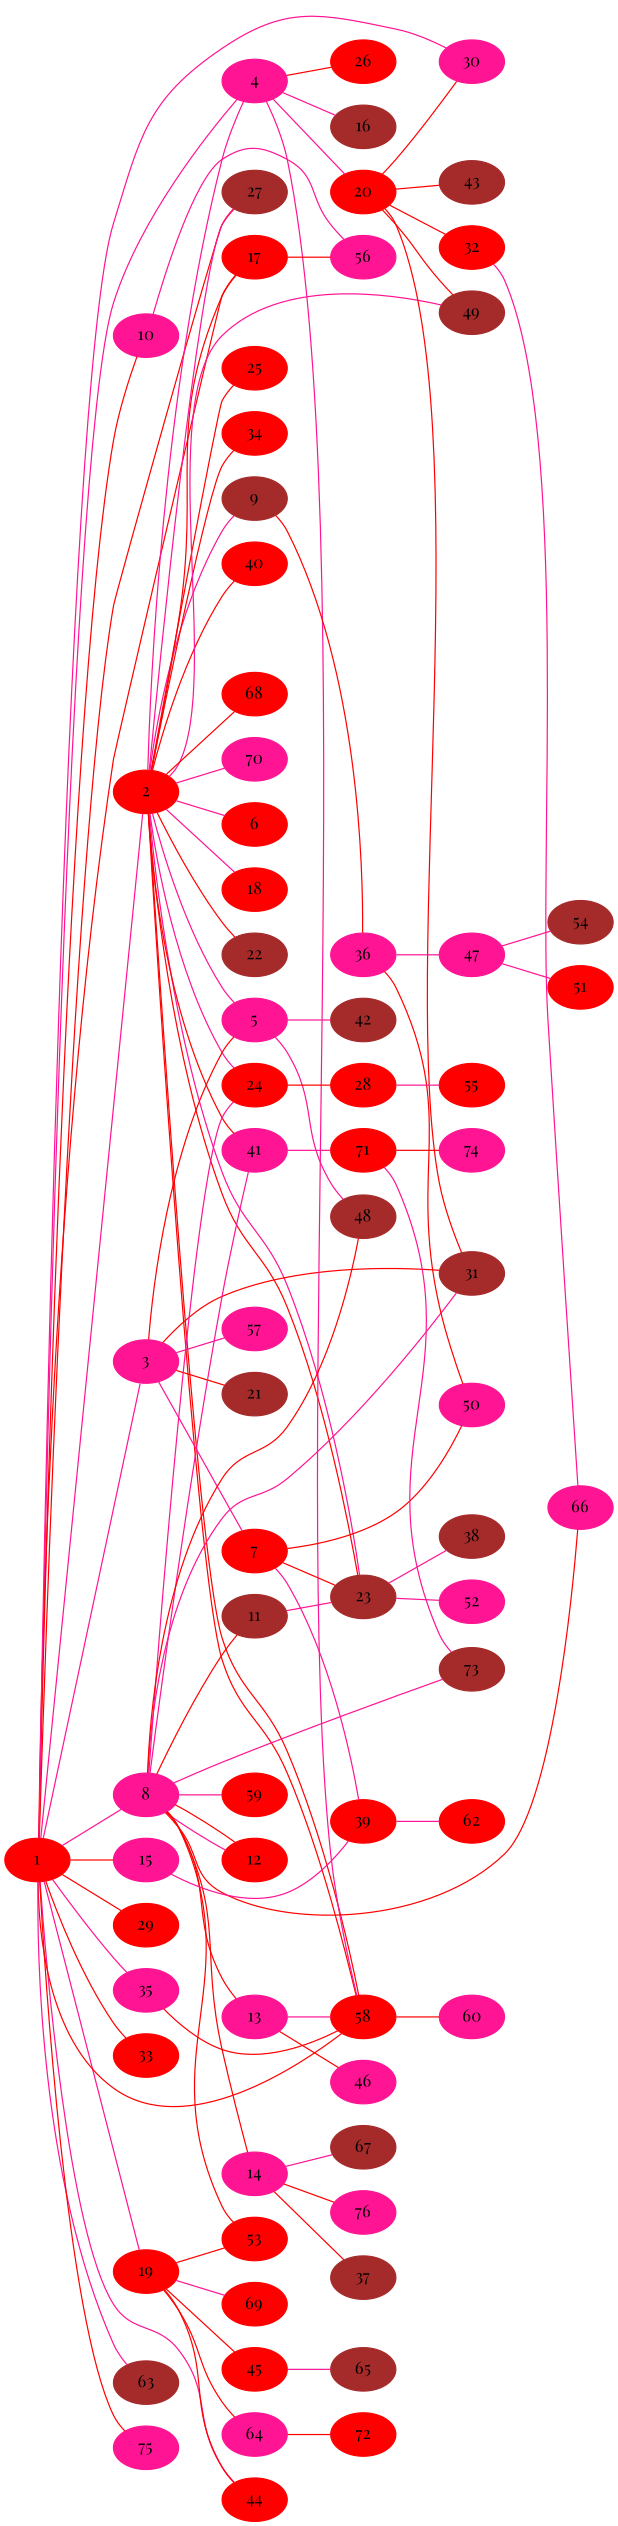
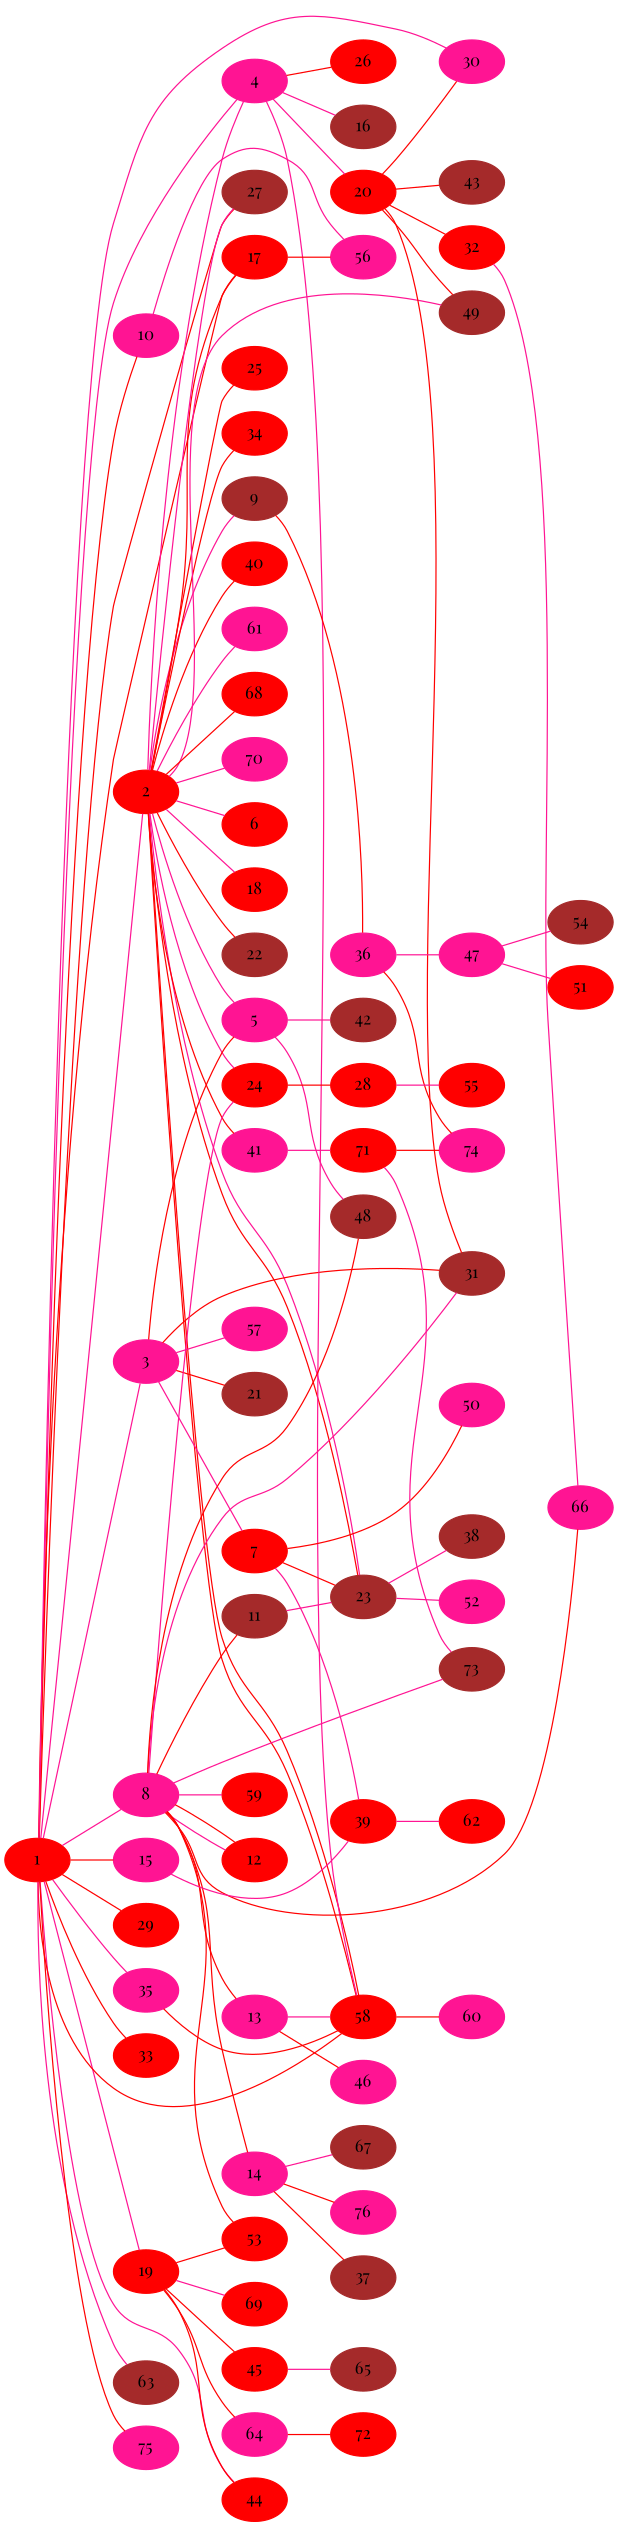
node "61": added
edge "36" -- "50": now "36" -- "74"
edge "41" -- "8": removed
